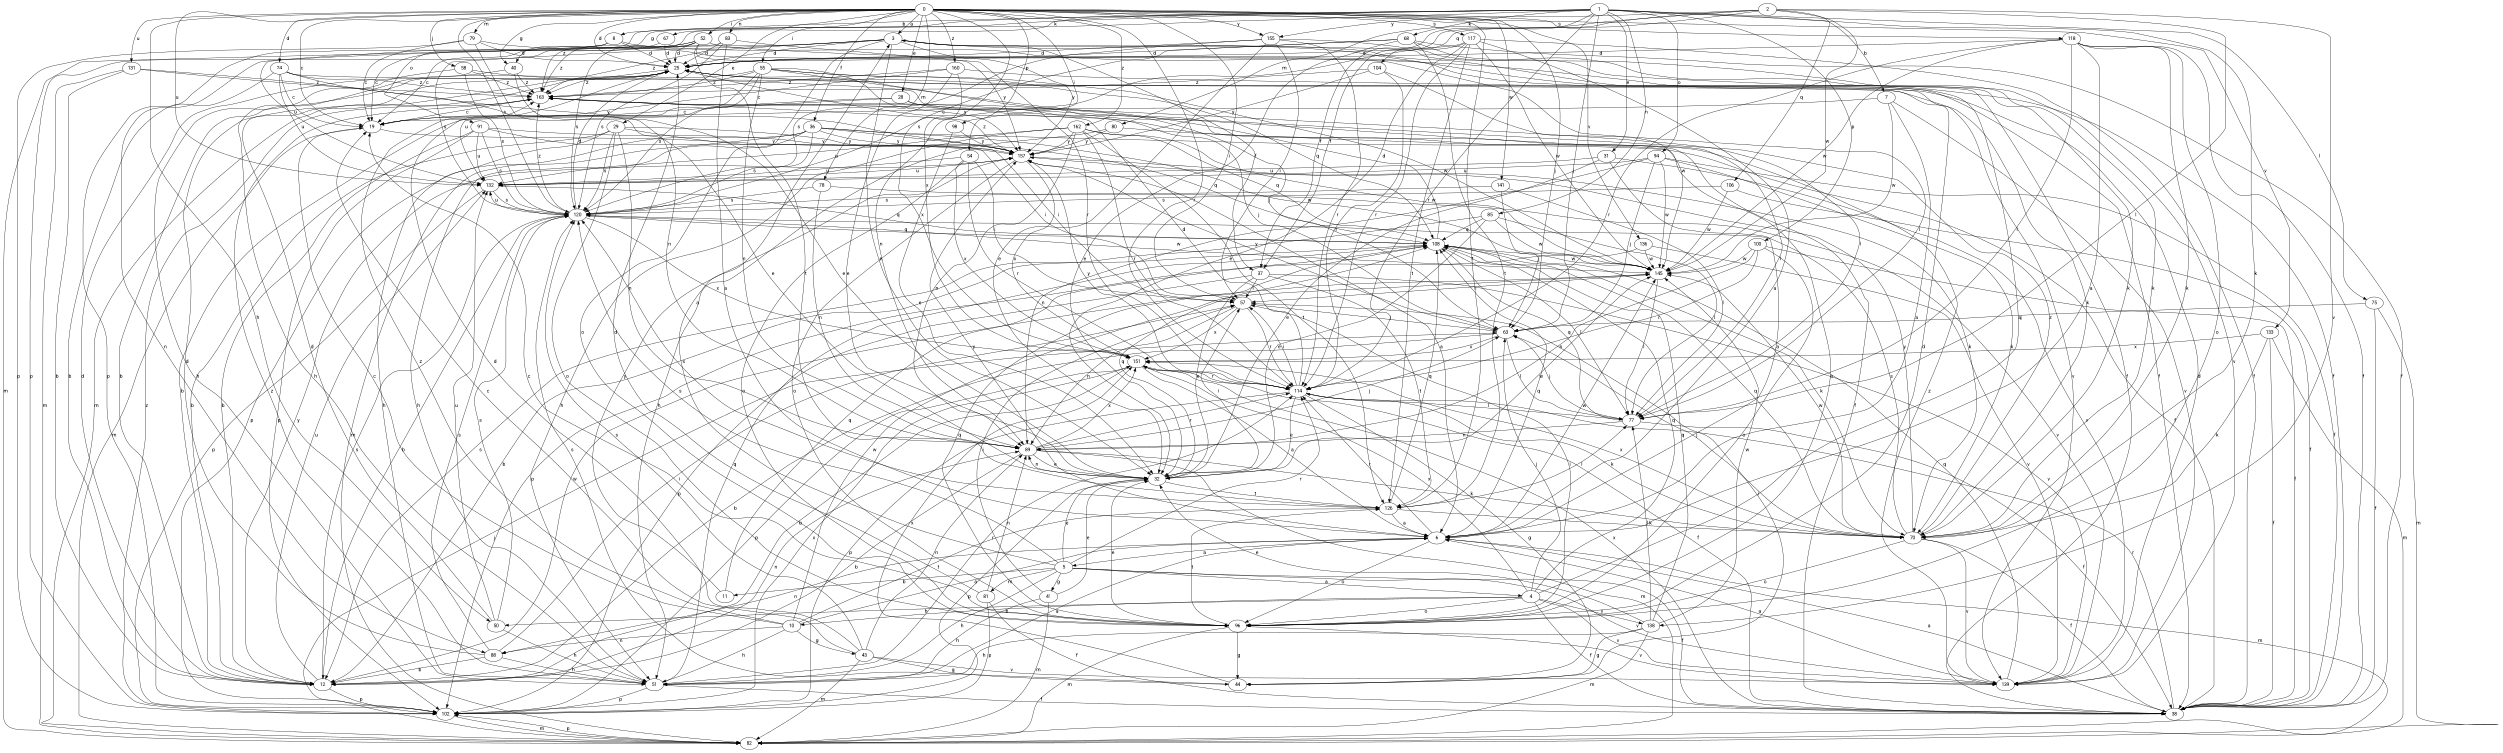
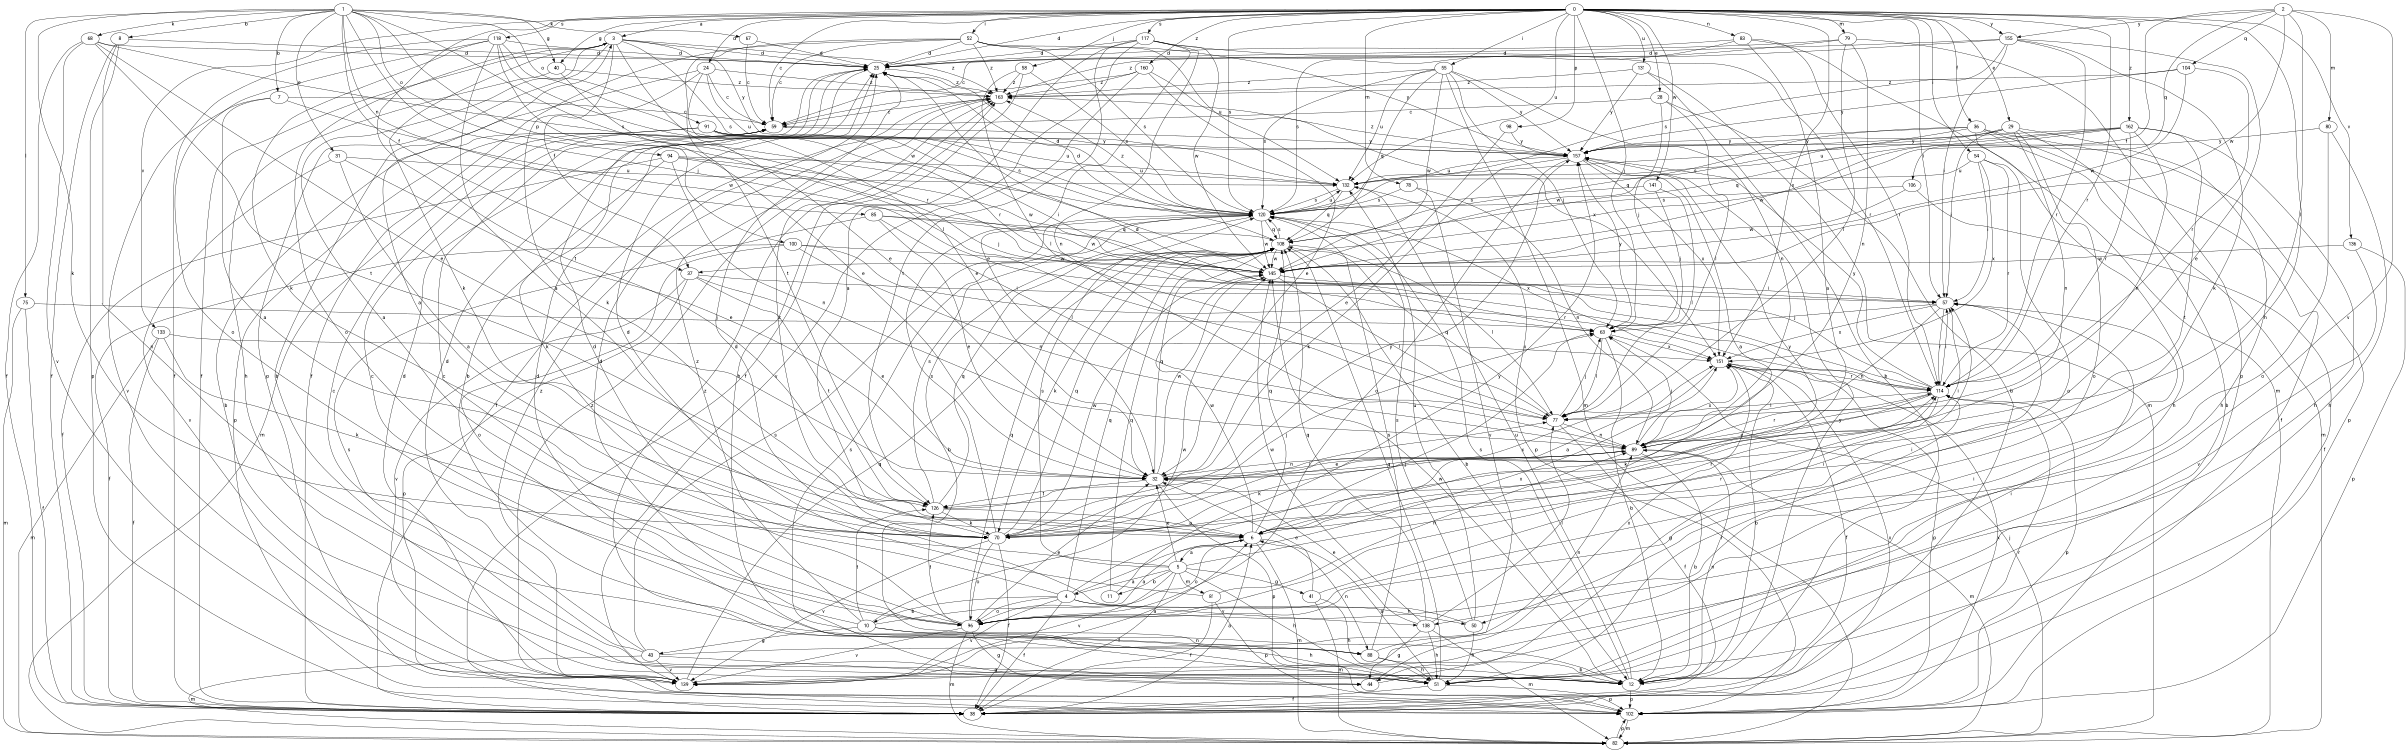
edge "1" -> "163": now "155" -> "163"
node "19": label "19" -> "59"
edge "36" -> "120": now "108" -> "120"
